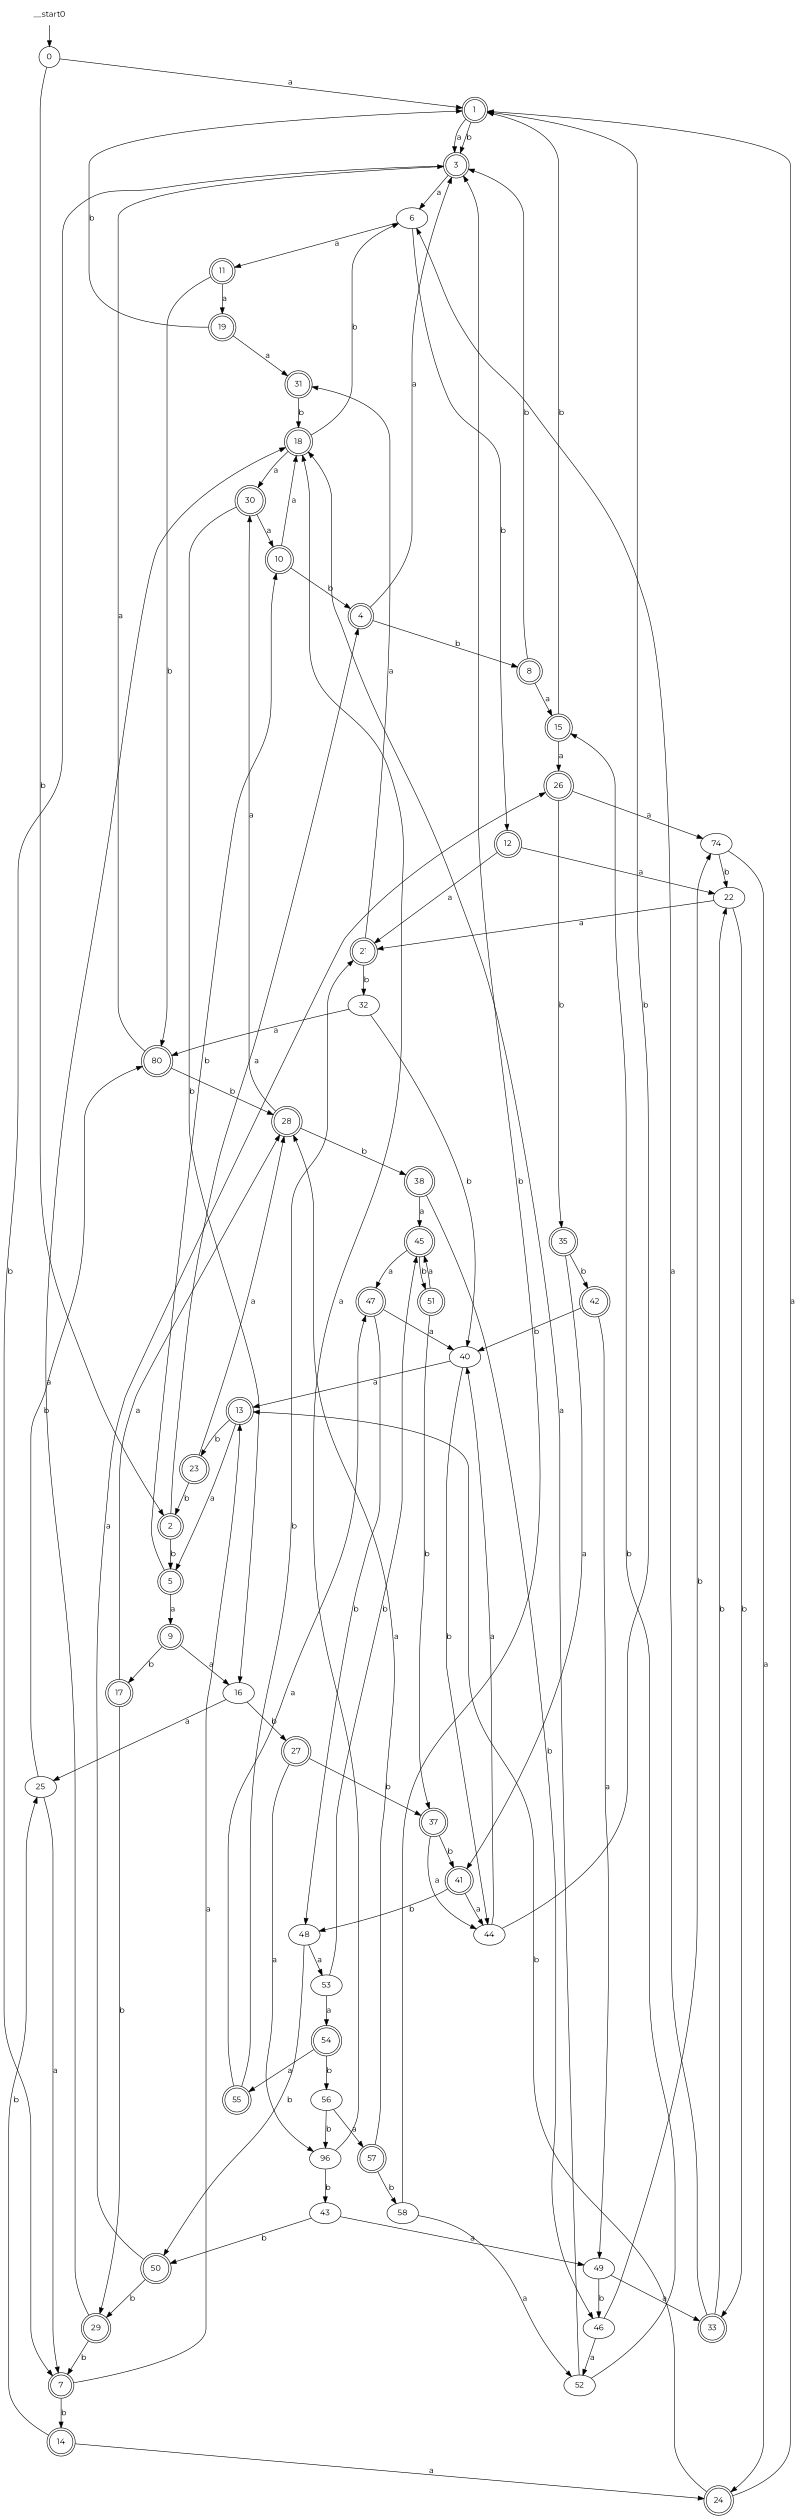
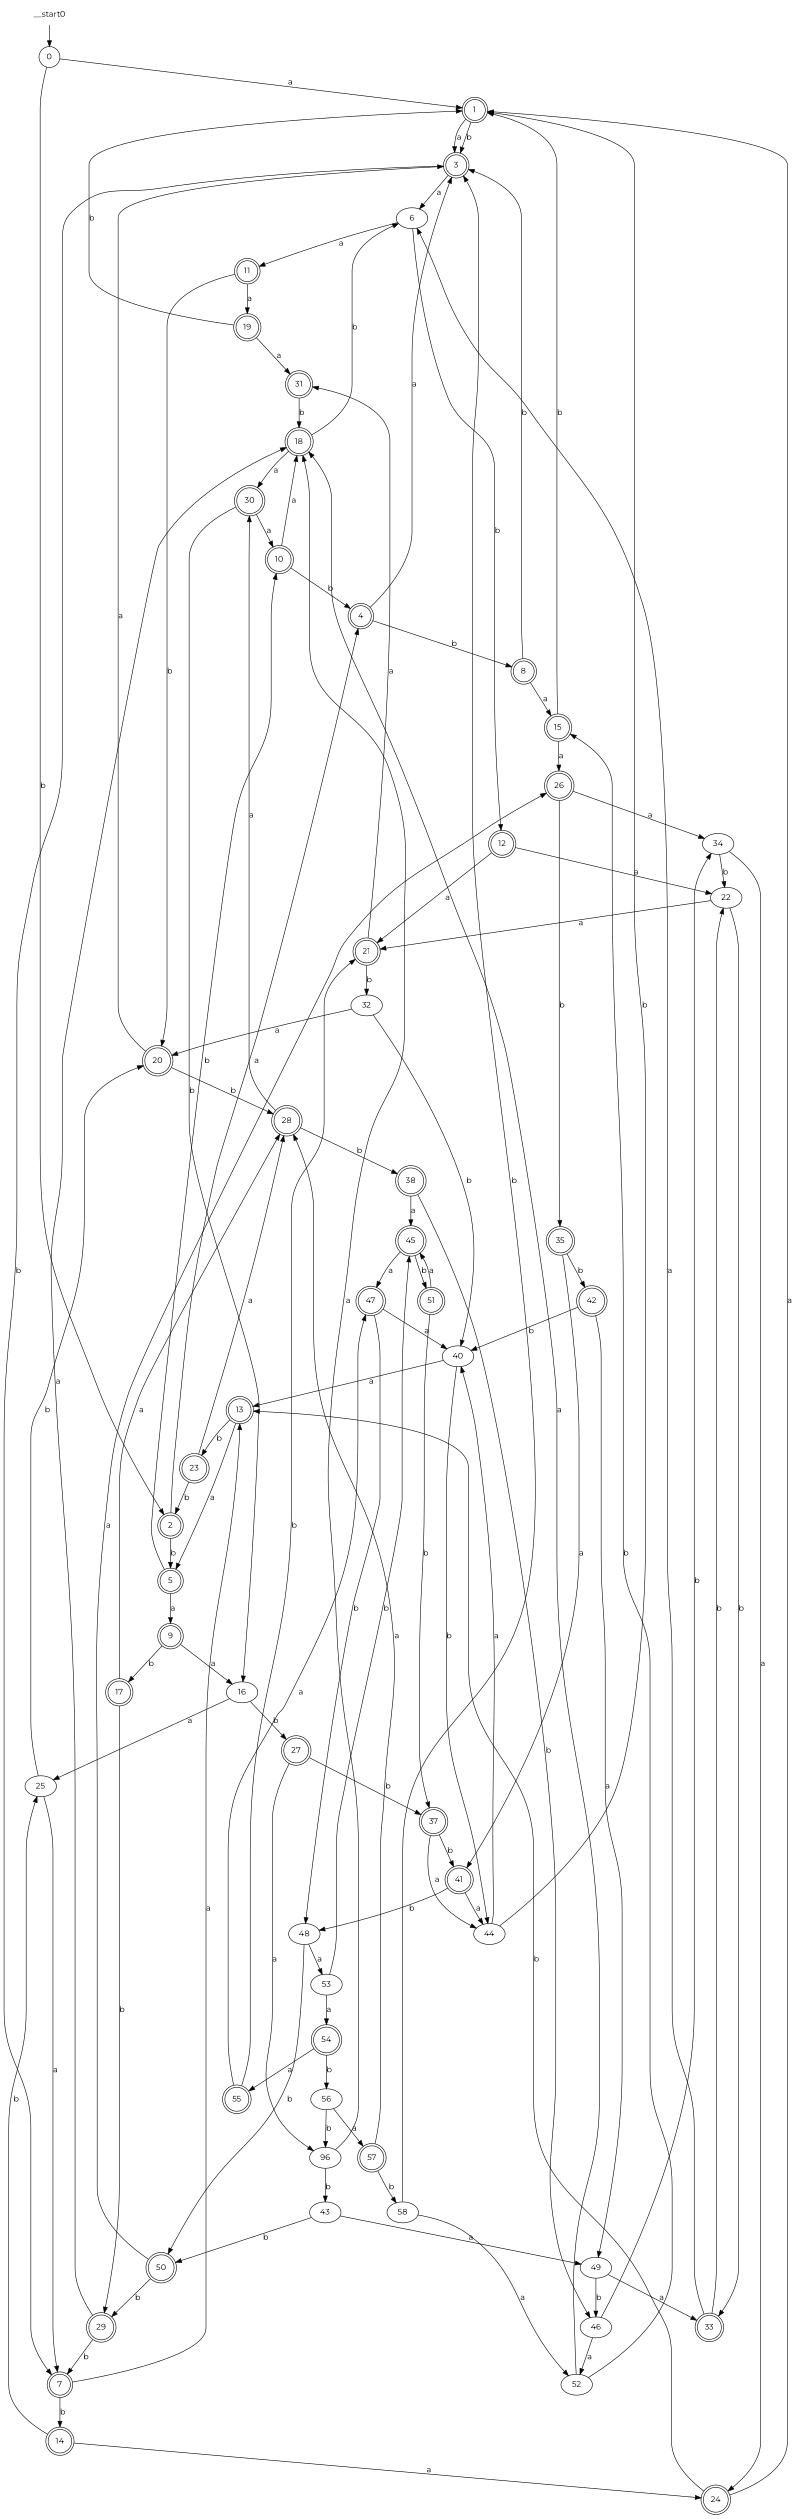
node "74": label "74" -> "34"
node "80": label "80" -> "20"
